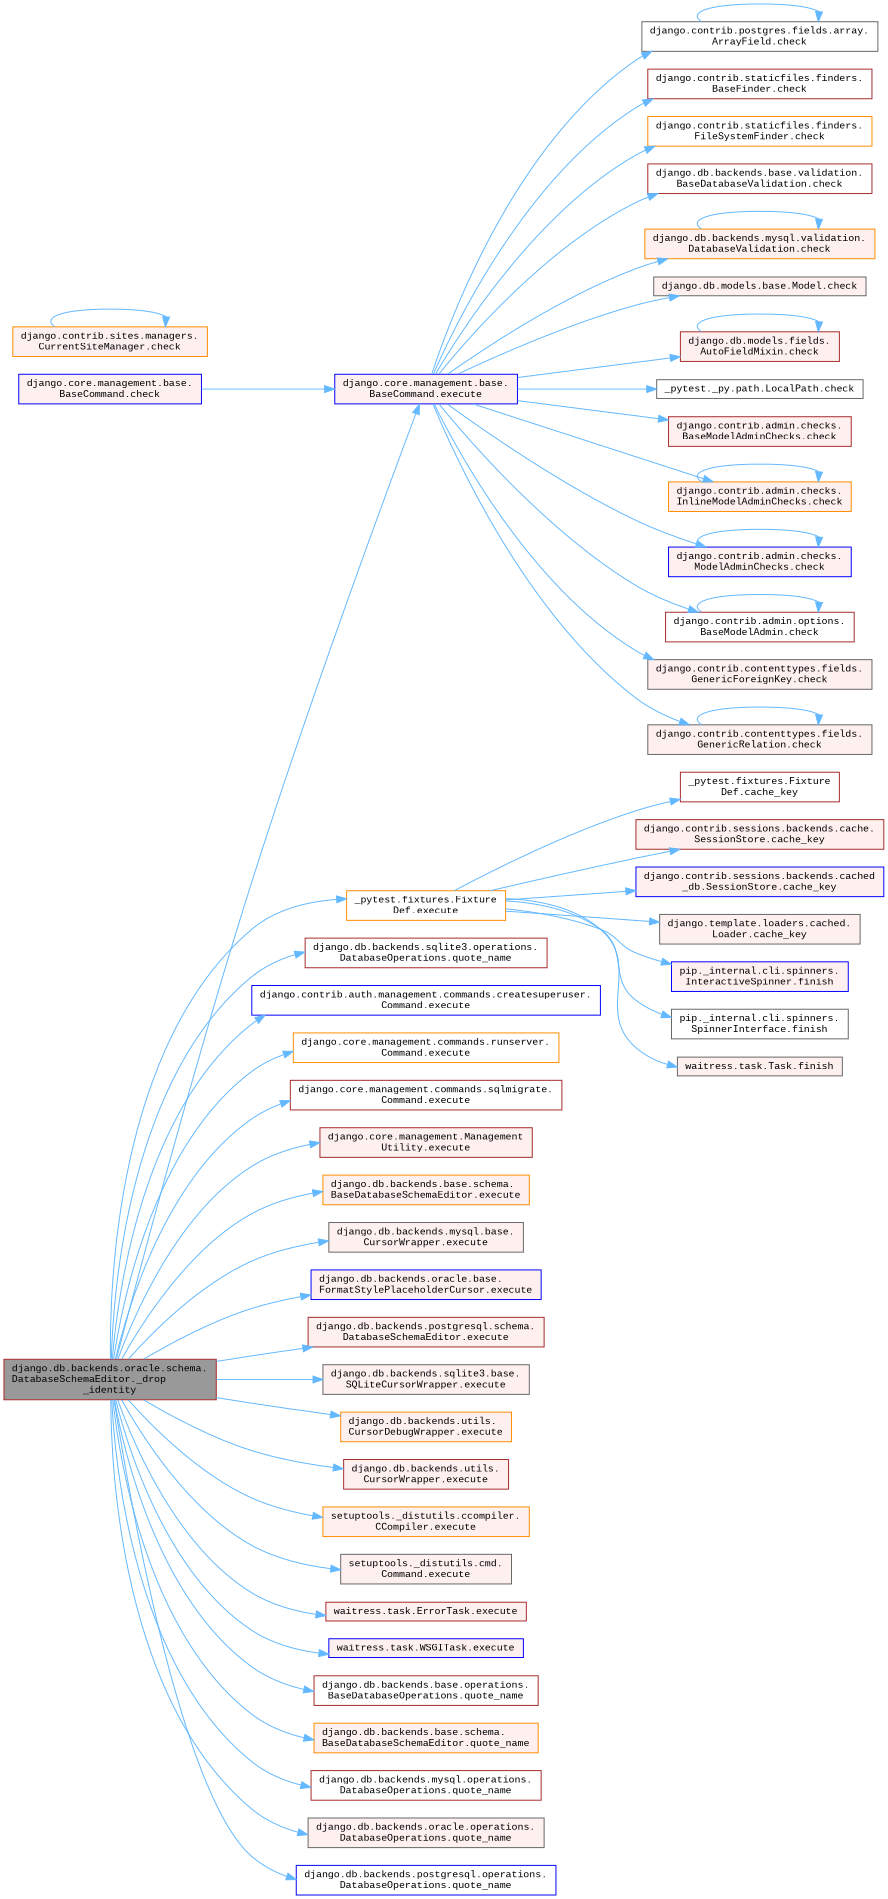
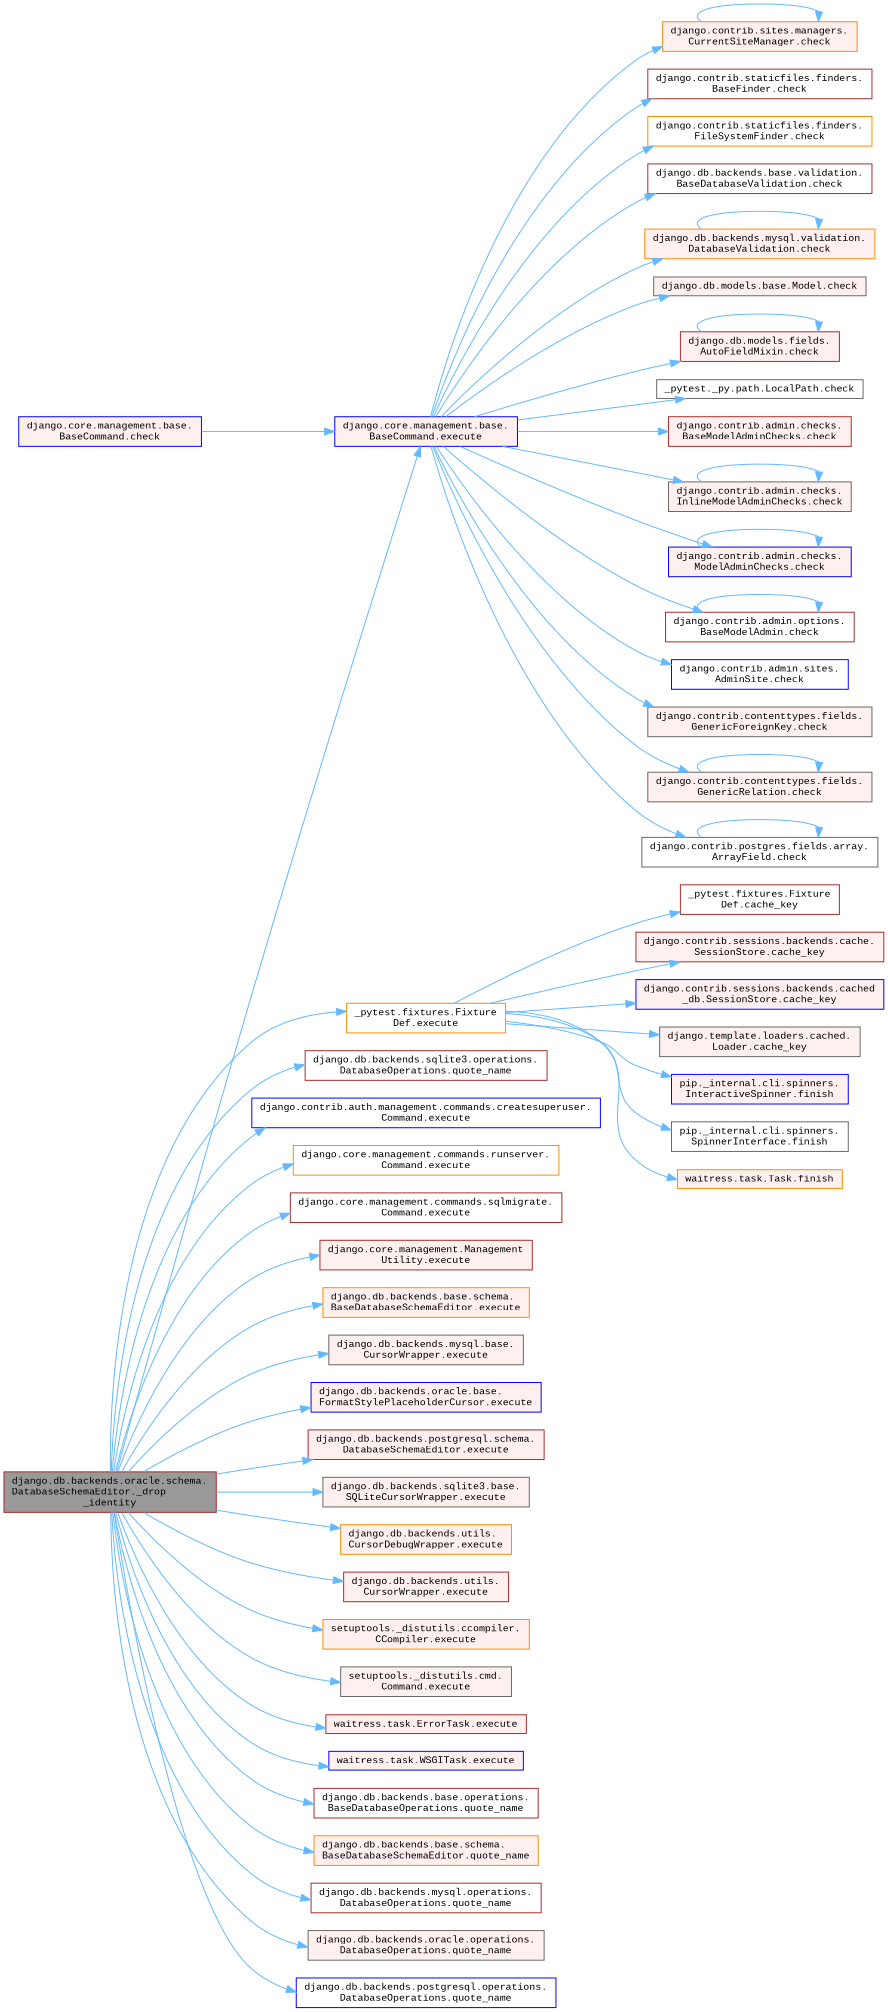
edge "django.core.management.base. BaseCommand.execute" -> "django.contrib.sites.managers. CurrentSiteManager.check": added
node "django.contrib.admin.checks. InlineModelAdminChecks.check": color darkorange -> gray40
node "django.contrib.admin.sites. AdminSite.check": added
node "waitress.task.Task.finish": color gray40 -> darkorange
